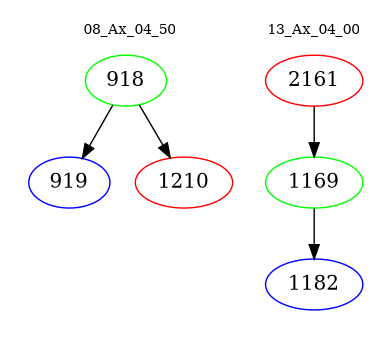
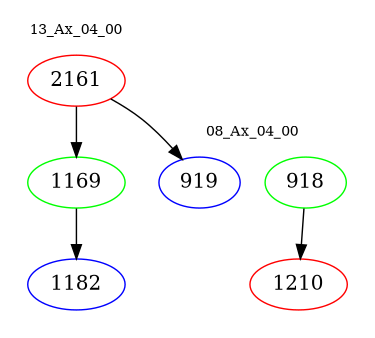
cluster "08_Ax_04_50": label "08_Ax_04_50" -> "08_Ax_04_00"
edge "918" -> "919": now "2161" -> "919"
